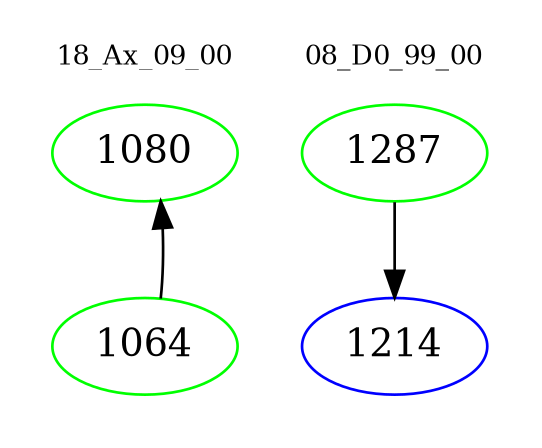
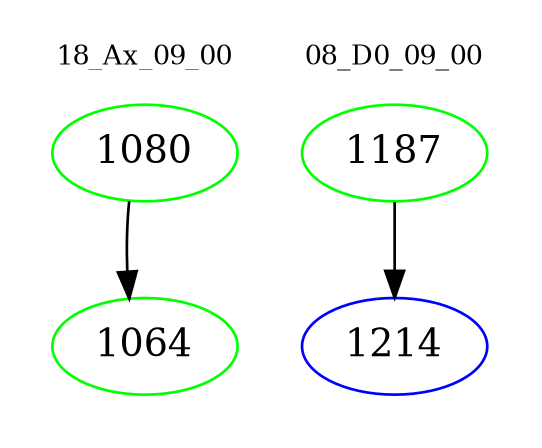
cluster "08_D0_99_00": label "08_D0_99_00" -> "08_D0_09_00"
node "1287": label "1287" -> "1187"
edge "1064" -> "1080": reversed
